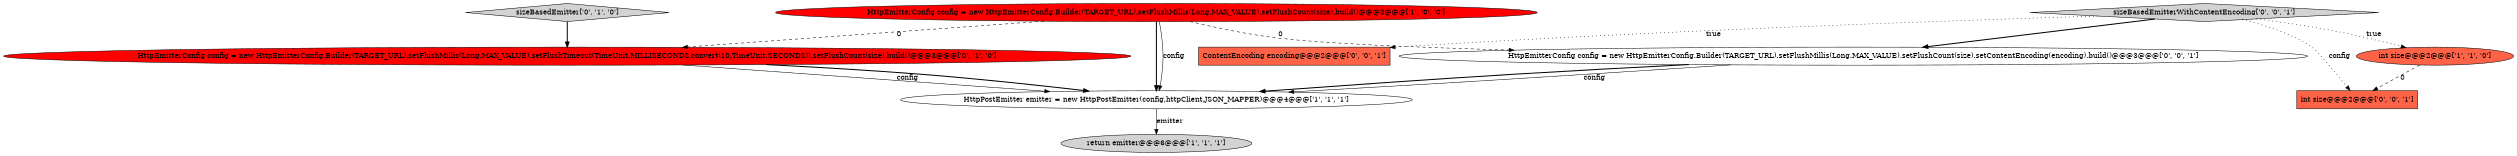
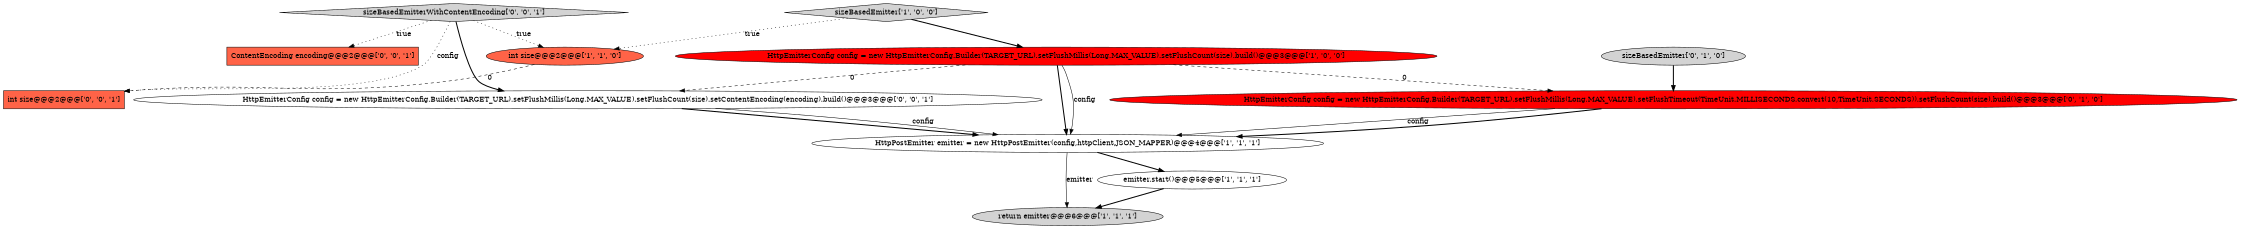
node "sizeBasedEmitter['0', '1', '0']": shape diamond -> ellipse
node "sizeBasedEmitter['1', '0', '0']": added
node "emitter.start()@@@5@@@['1', '1', '1']": added
